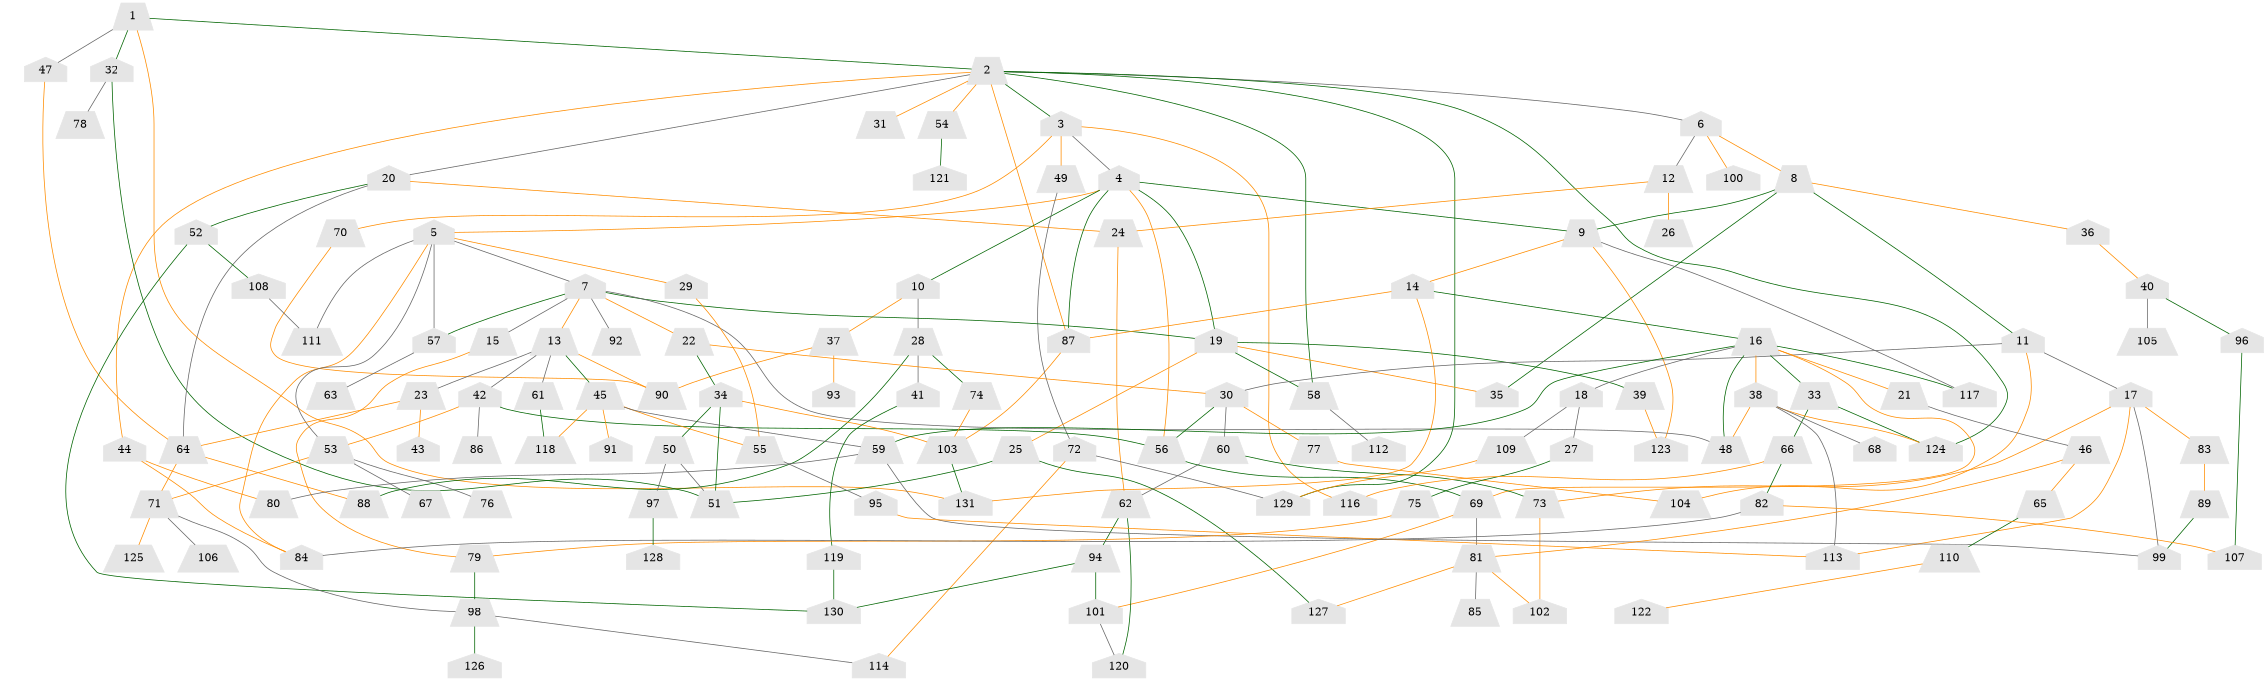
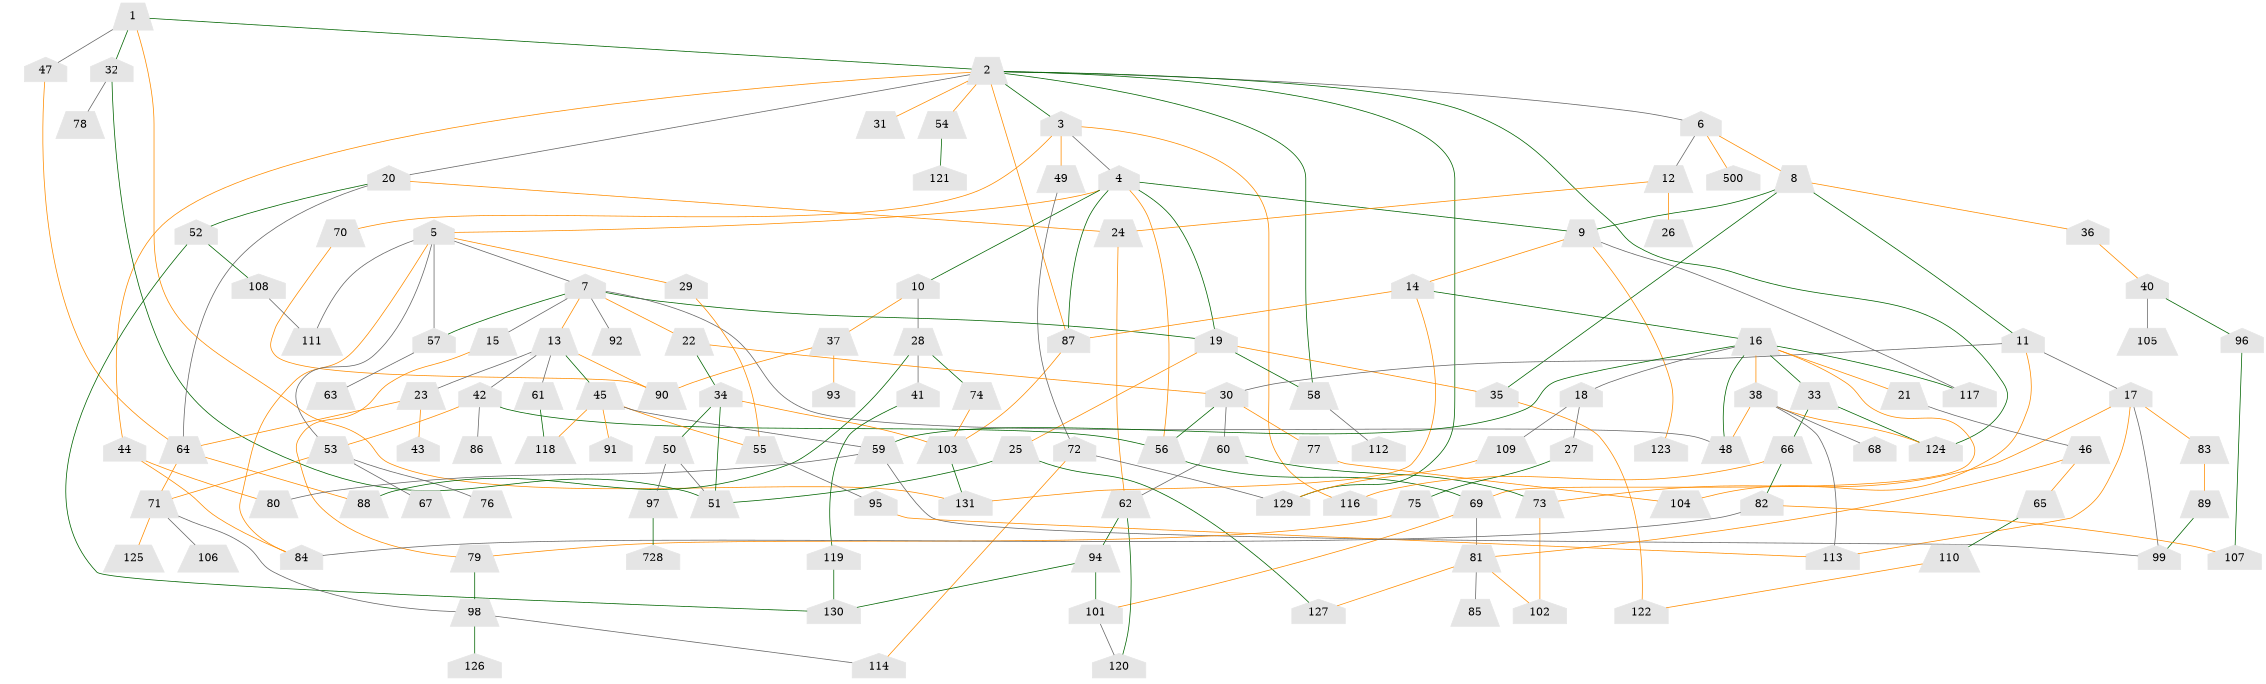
node "100": label "100" -> "500"
node "39": removed
edge "35" -- "122": added
node "128": label "128" -> "728"
